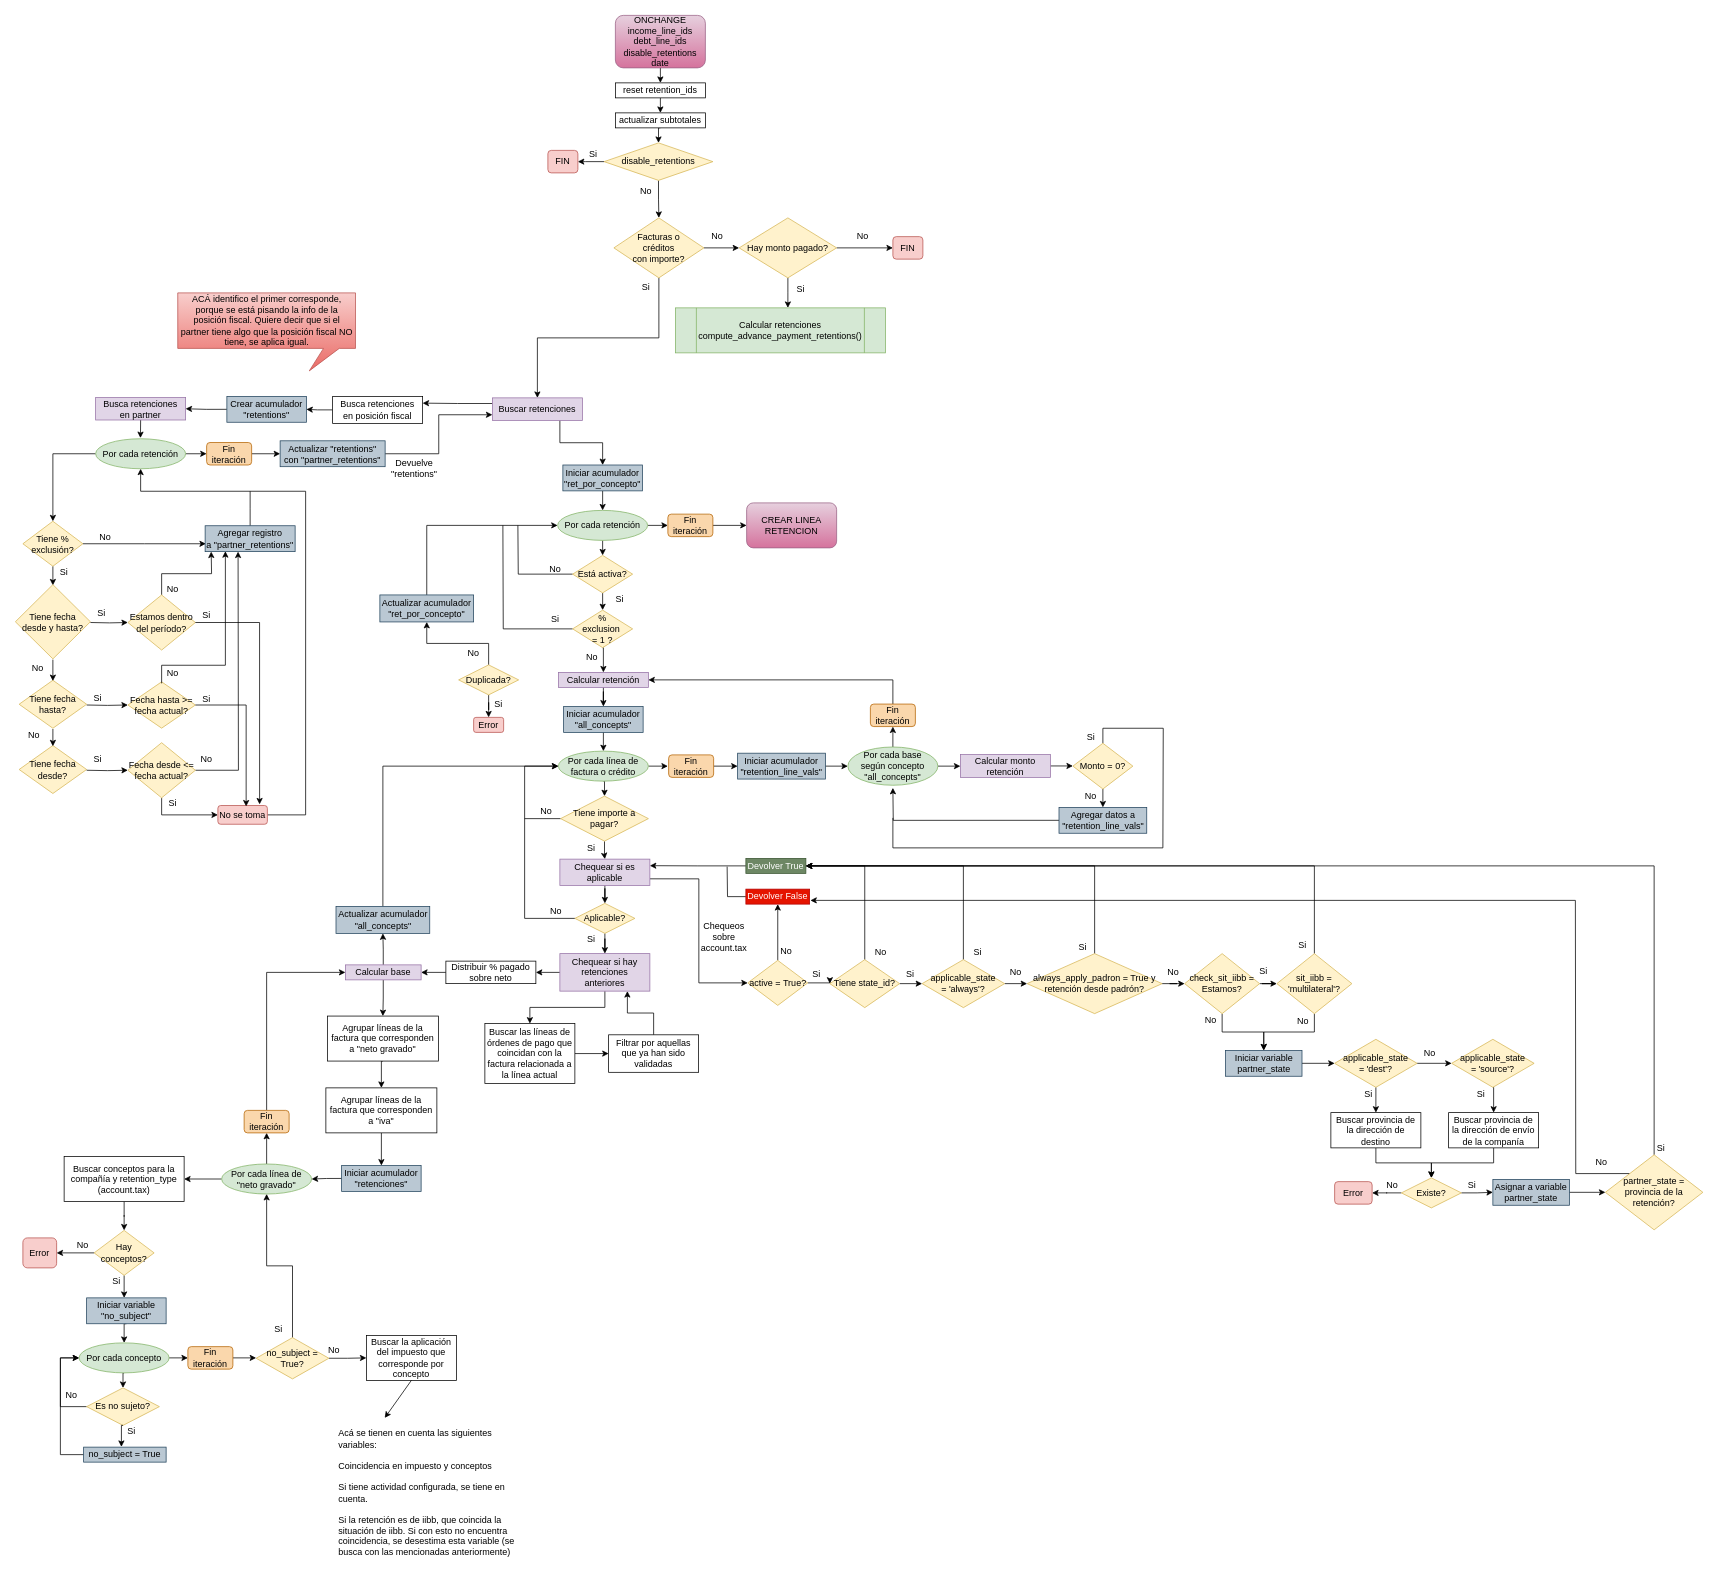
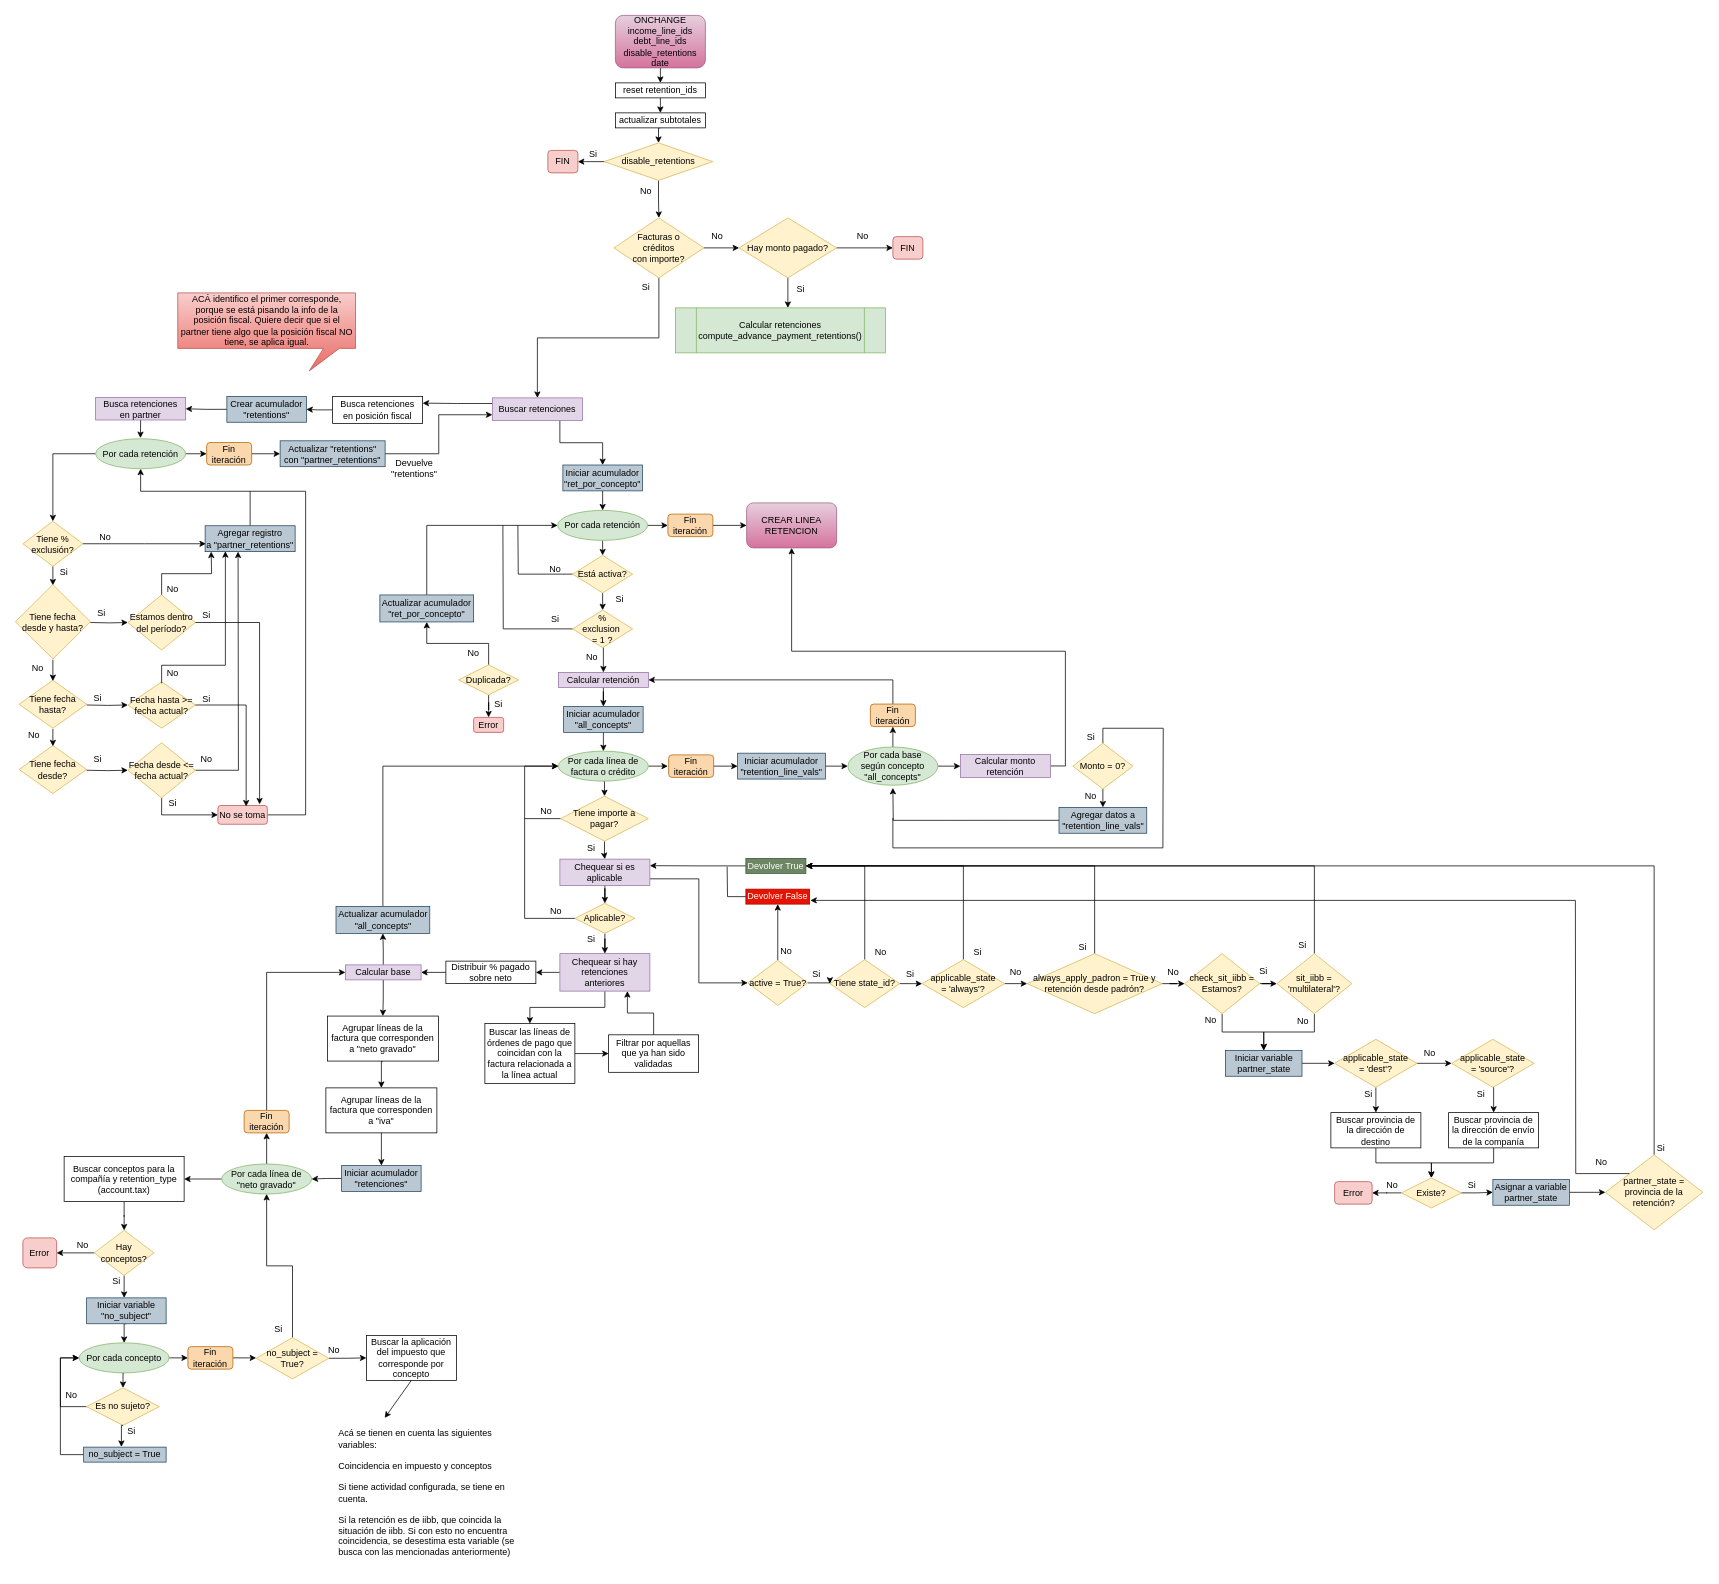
edge "Calcular monto retención" -> "Monto = 0?": now "Calcular monto retención" -> "CREAR LINEA RETENCION"
node "Chequeos sobre account.tax": removed
